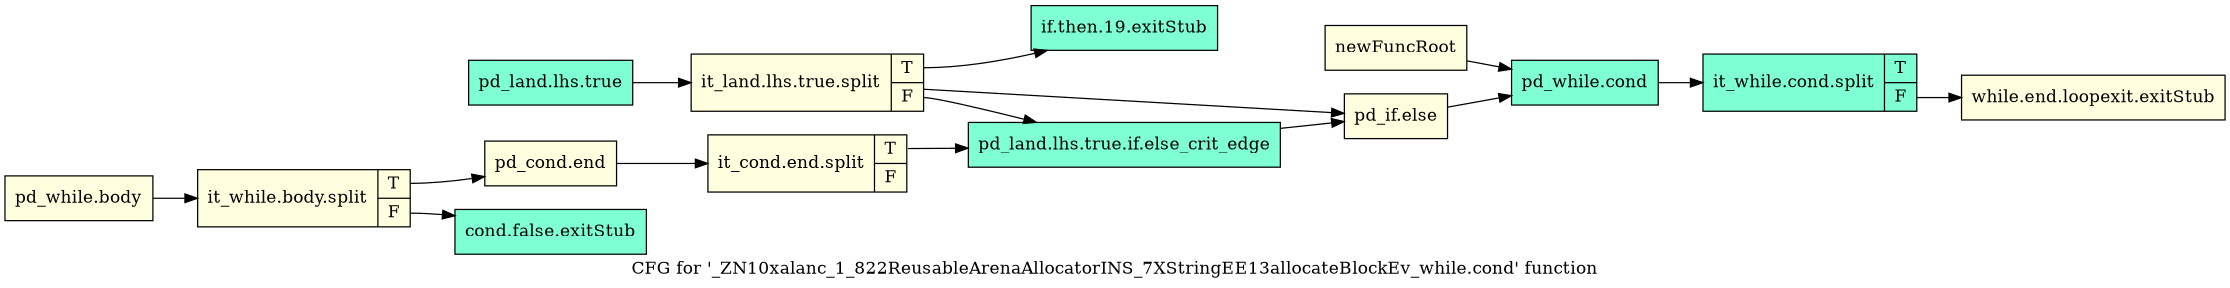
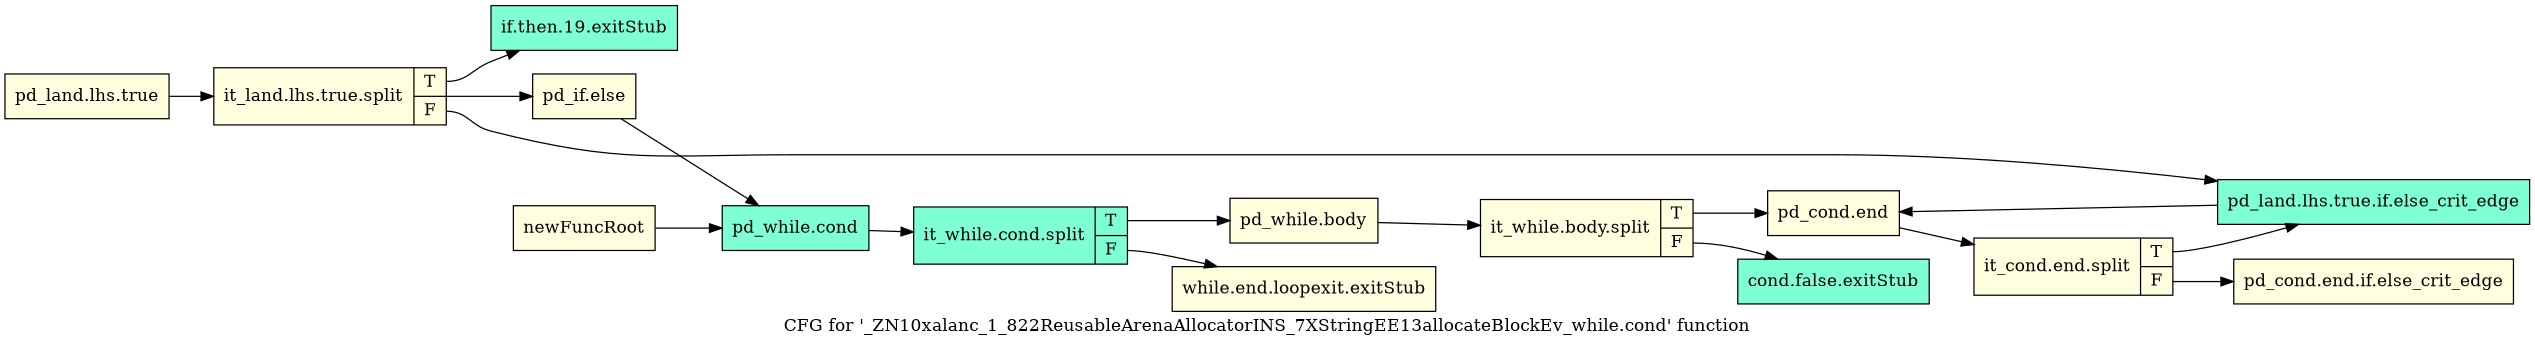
node "pd_land.lhs.true": fillcolor aquamarine -> lightyellow
edge "pd_land.lhs.true.if.else_crit_edge" -> "pd_if.else": now "pd_land.lhs.true.if.else_crit_edge" -> "pd_cond.end"
edge "it_while.cond.split" -> "pd_while.body": added
node "pd_cond.end.if.else_crit_edge": added
